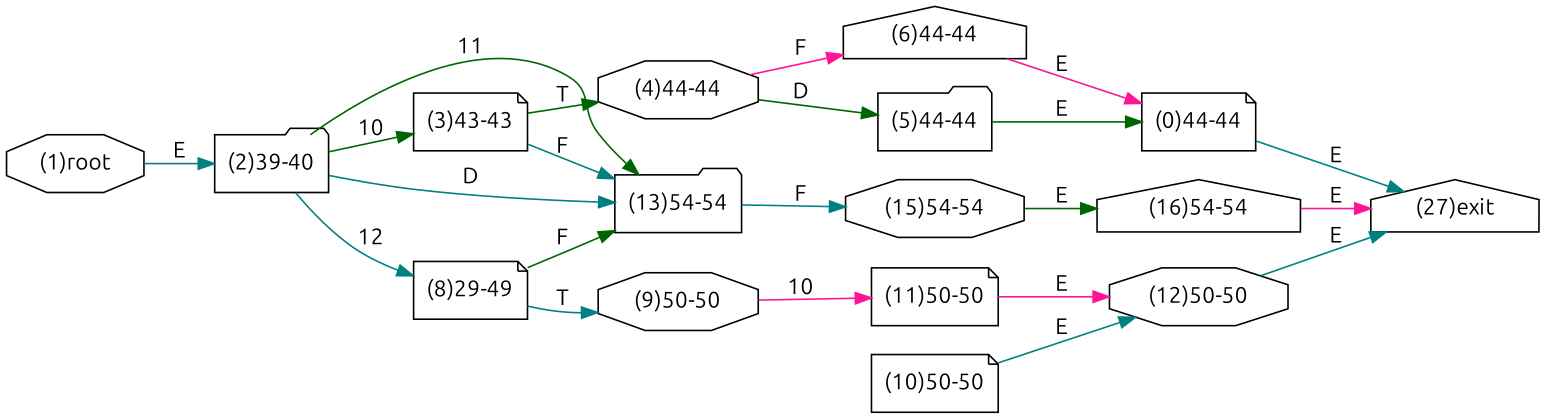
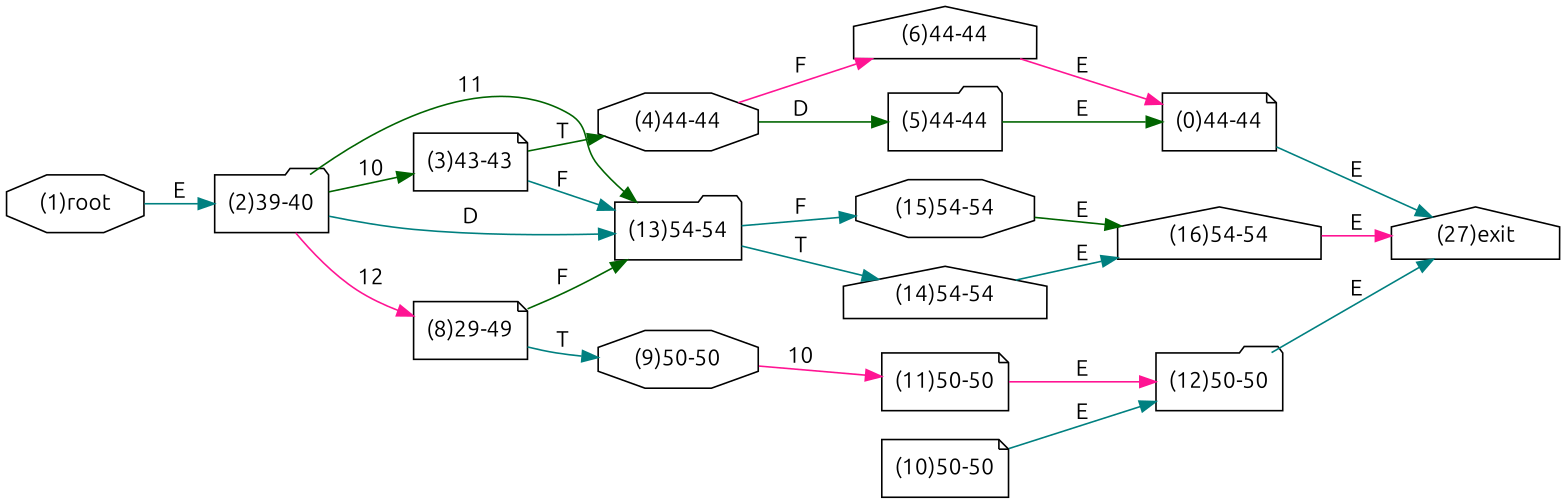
edge "(2)39-40" -> "(8)29-49": color teal -> deeppink
node "(14)54-54": added
node "(12)50-50": shape octagon -> folder
